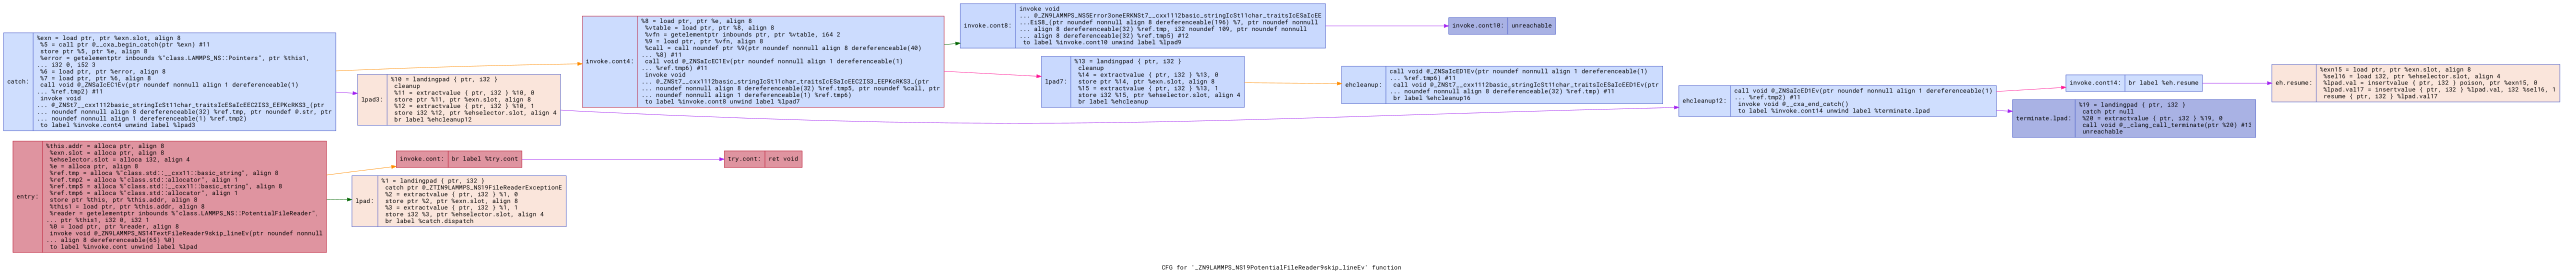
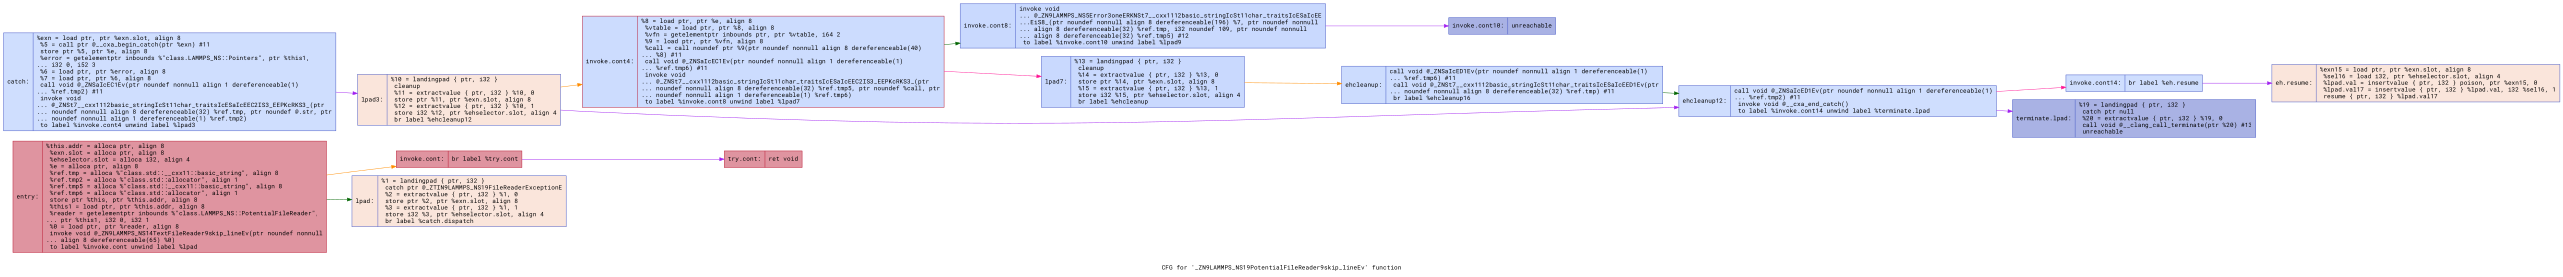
edge "catch:" -> "invoke.cont4:": now "lpad3:" -> "invoke.cont4:"
edge "ehcleanup:" -> "ehcleanup12:": added
